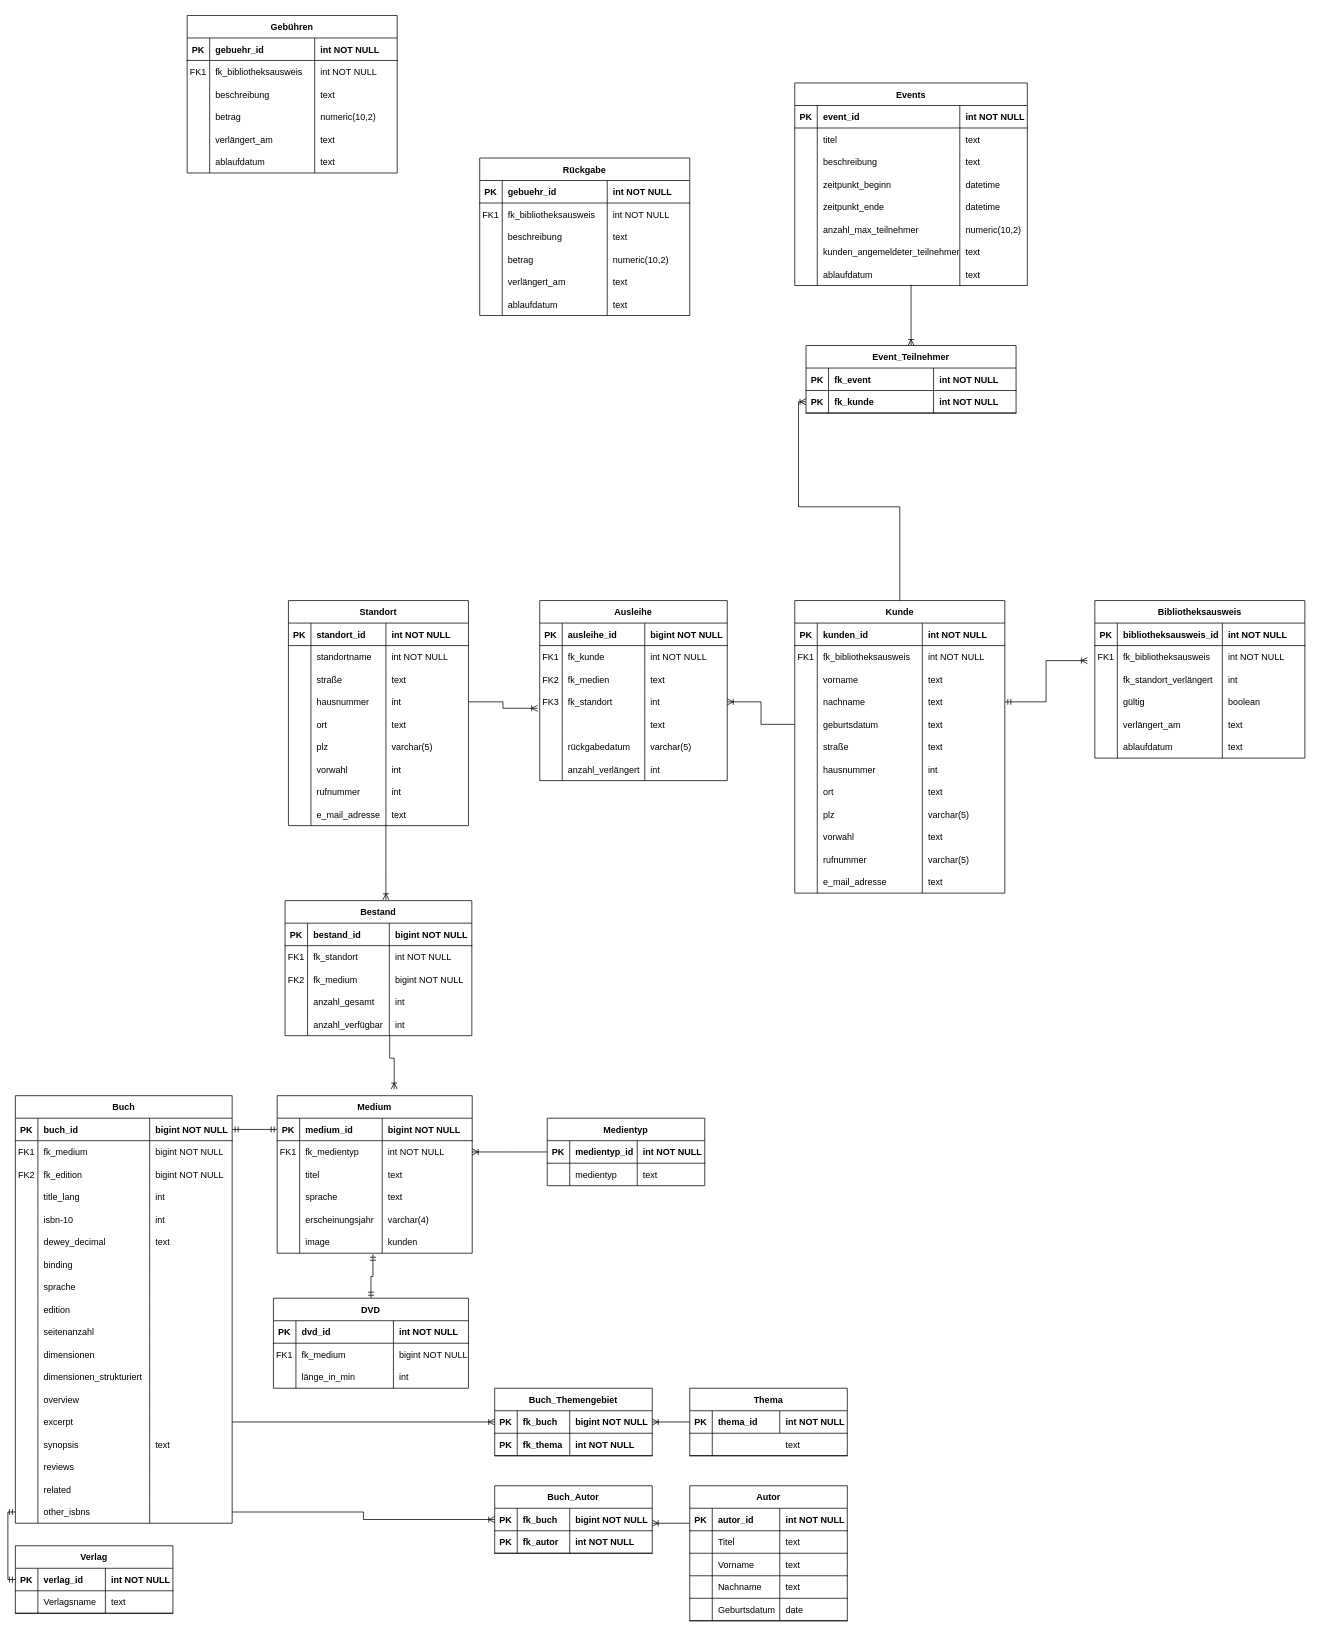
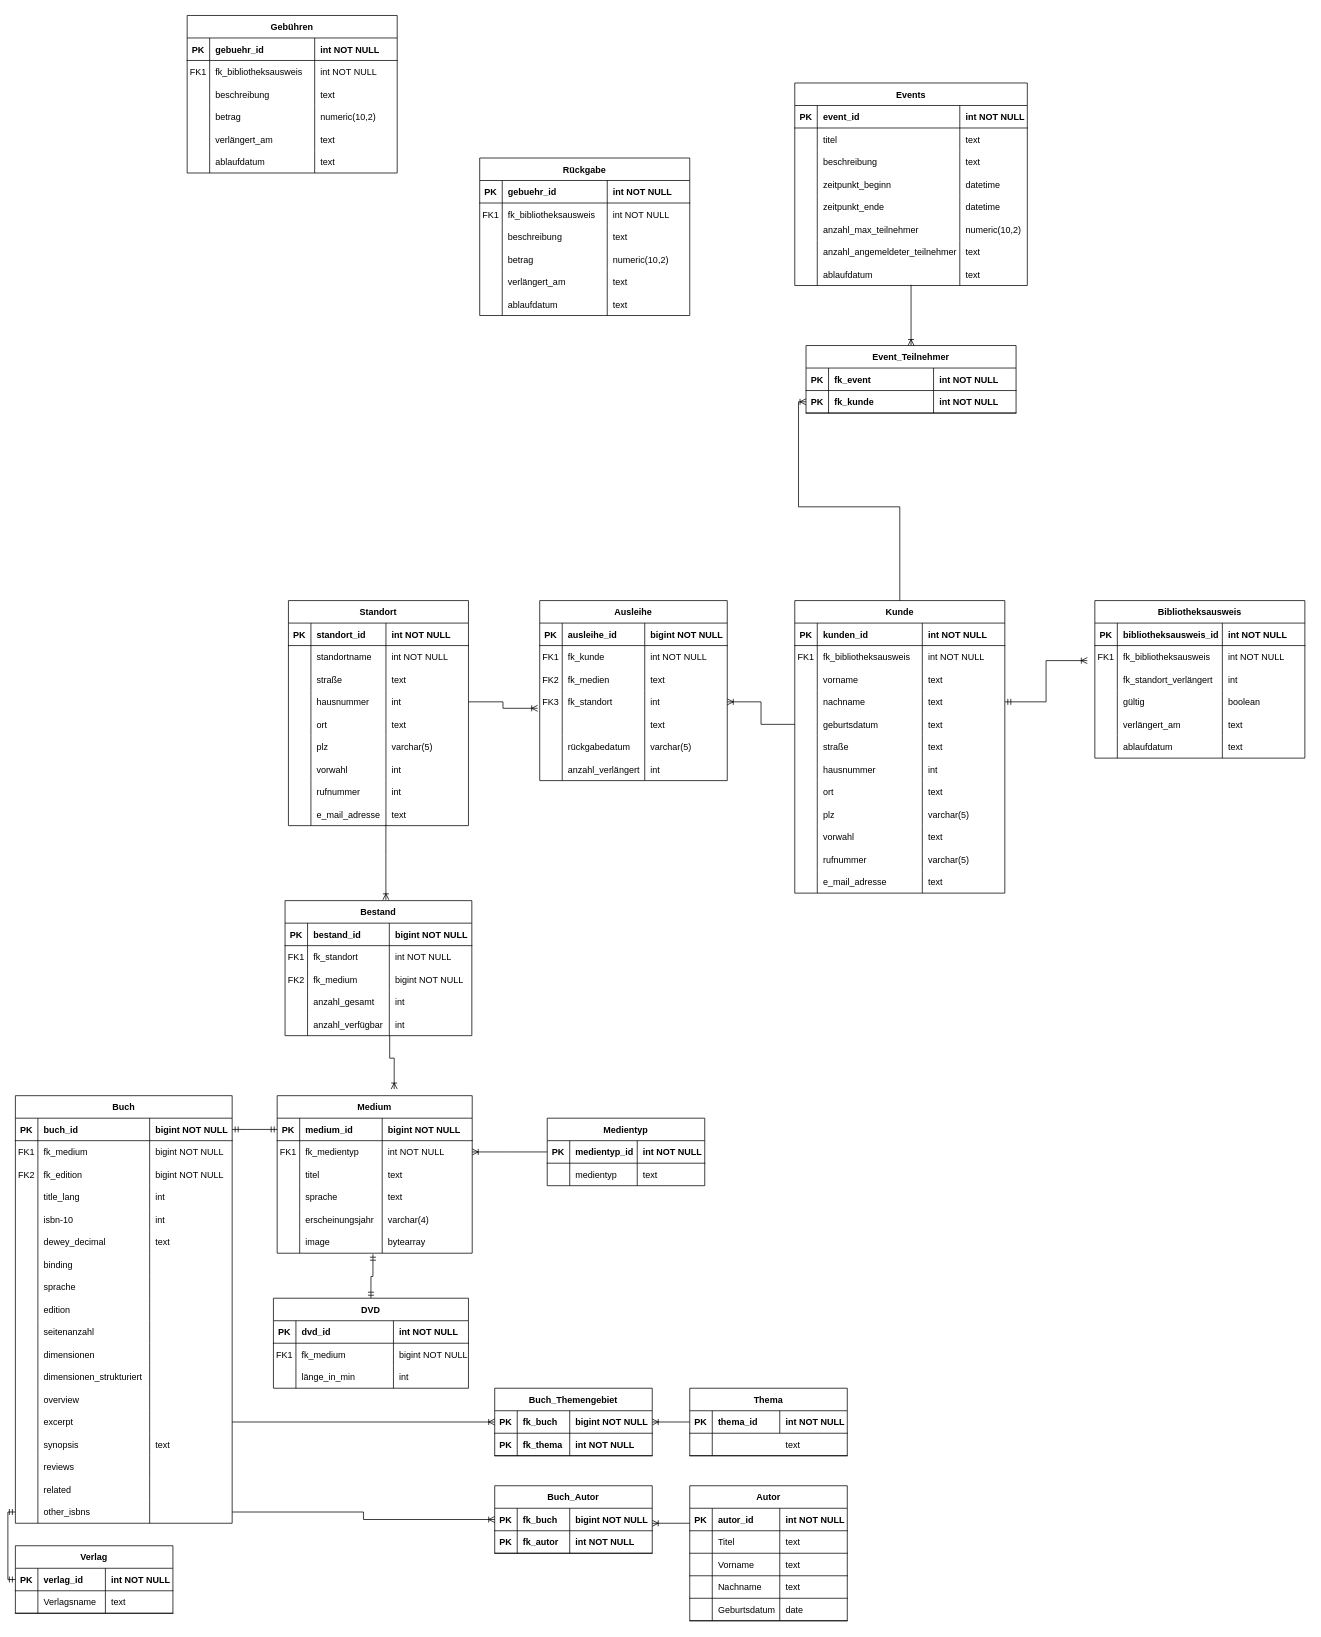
node "kunden_angemeldeter_teilnehmer": label "kunden_angemeldeter_teilnehmer" -> "anzahl_angemeldeter_teilnehmer"
node "kunden": label "kunden" -> "bytearray"
